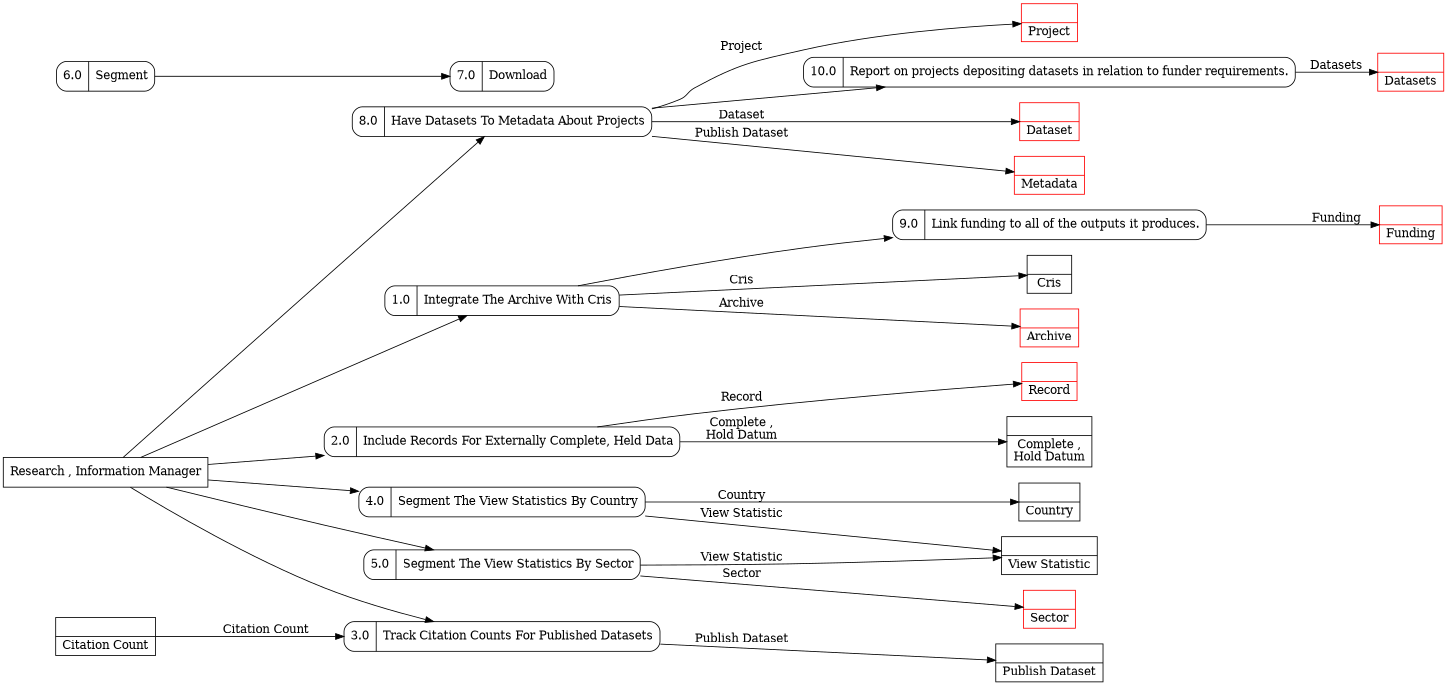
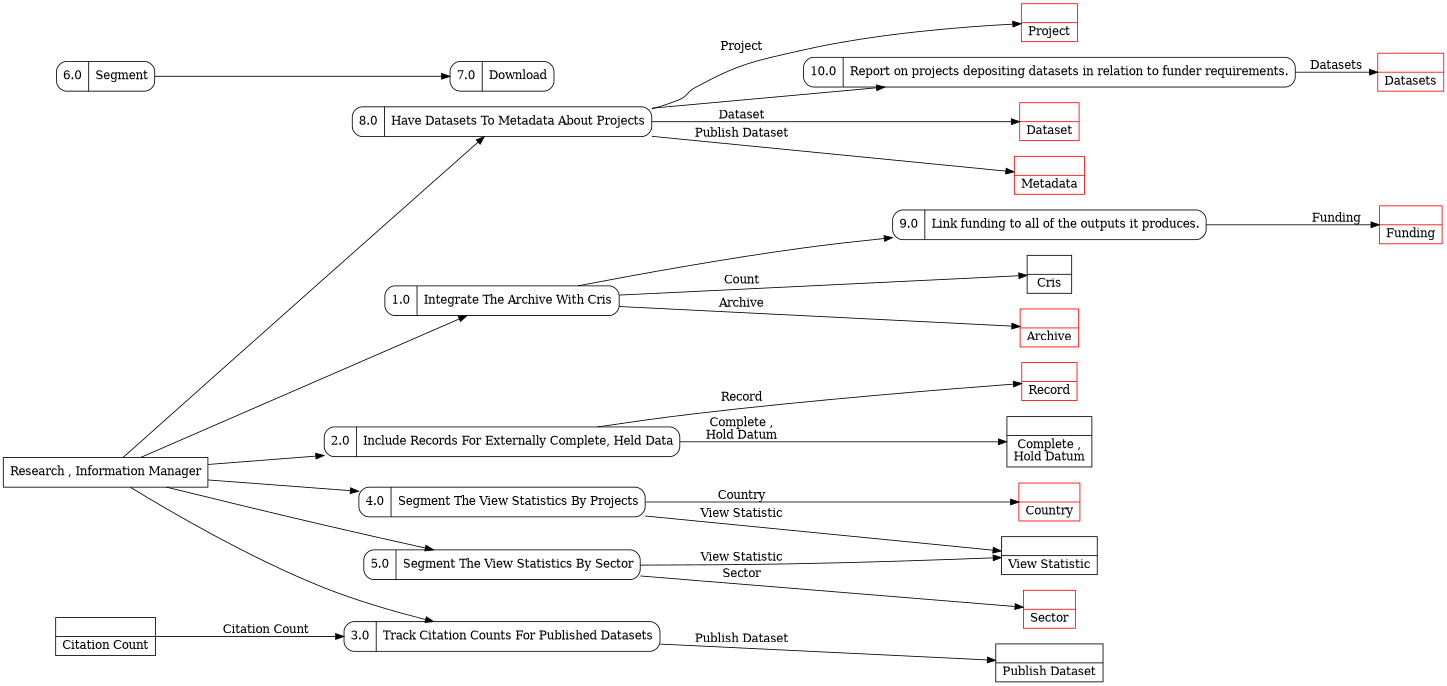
edge "1.0" -> "Cris": label "Cris" -> "Count"
node "4.0": text "Segment The View Statistics By Country" -> "Segment The View Statistics By Projects"
node "Country": color black -> red
